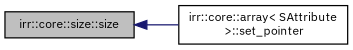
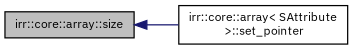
node "irr::core::size::size": label "irr::core::size::size" -> "irr::core::array::size"
